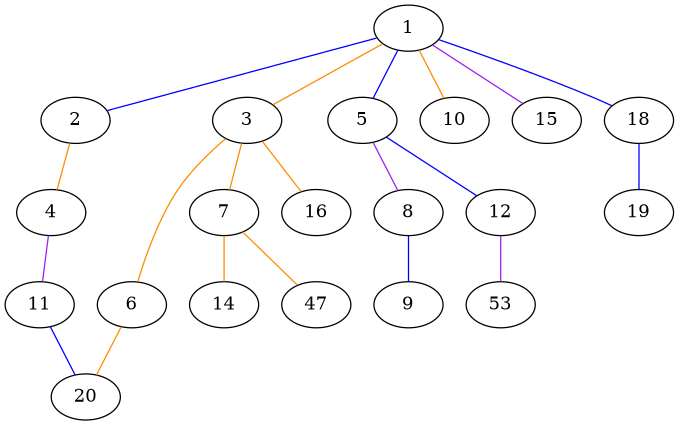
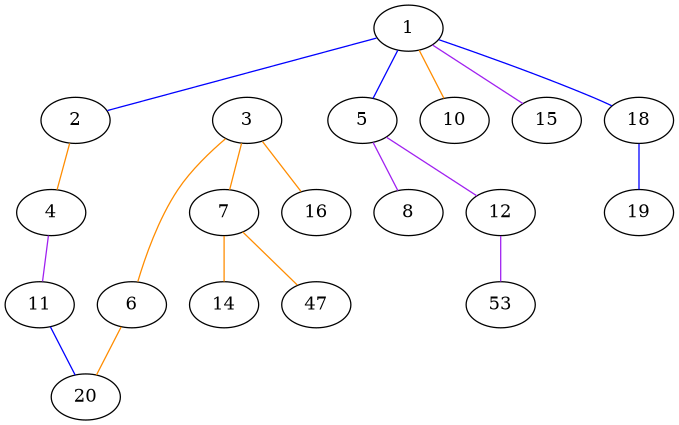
edge "1" -- "3": removed
edge "5" -- "12": color blue -> purple
node "9": removed
